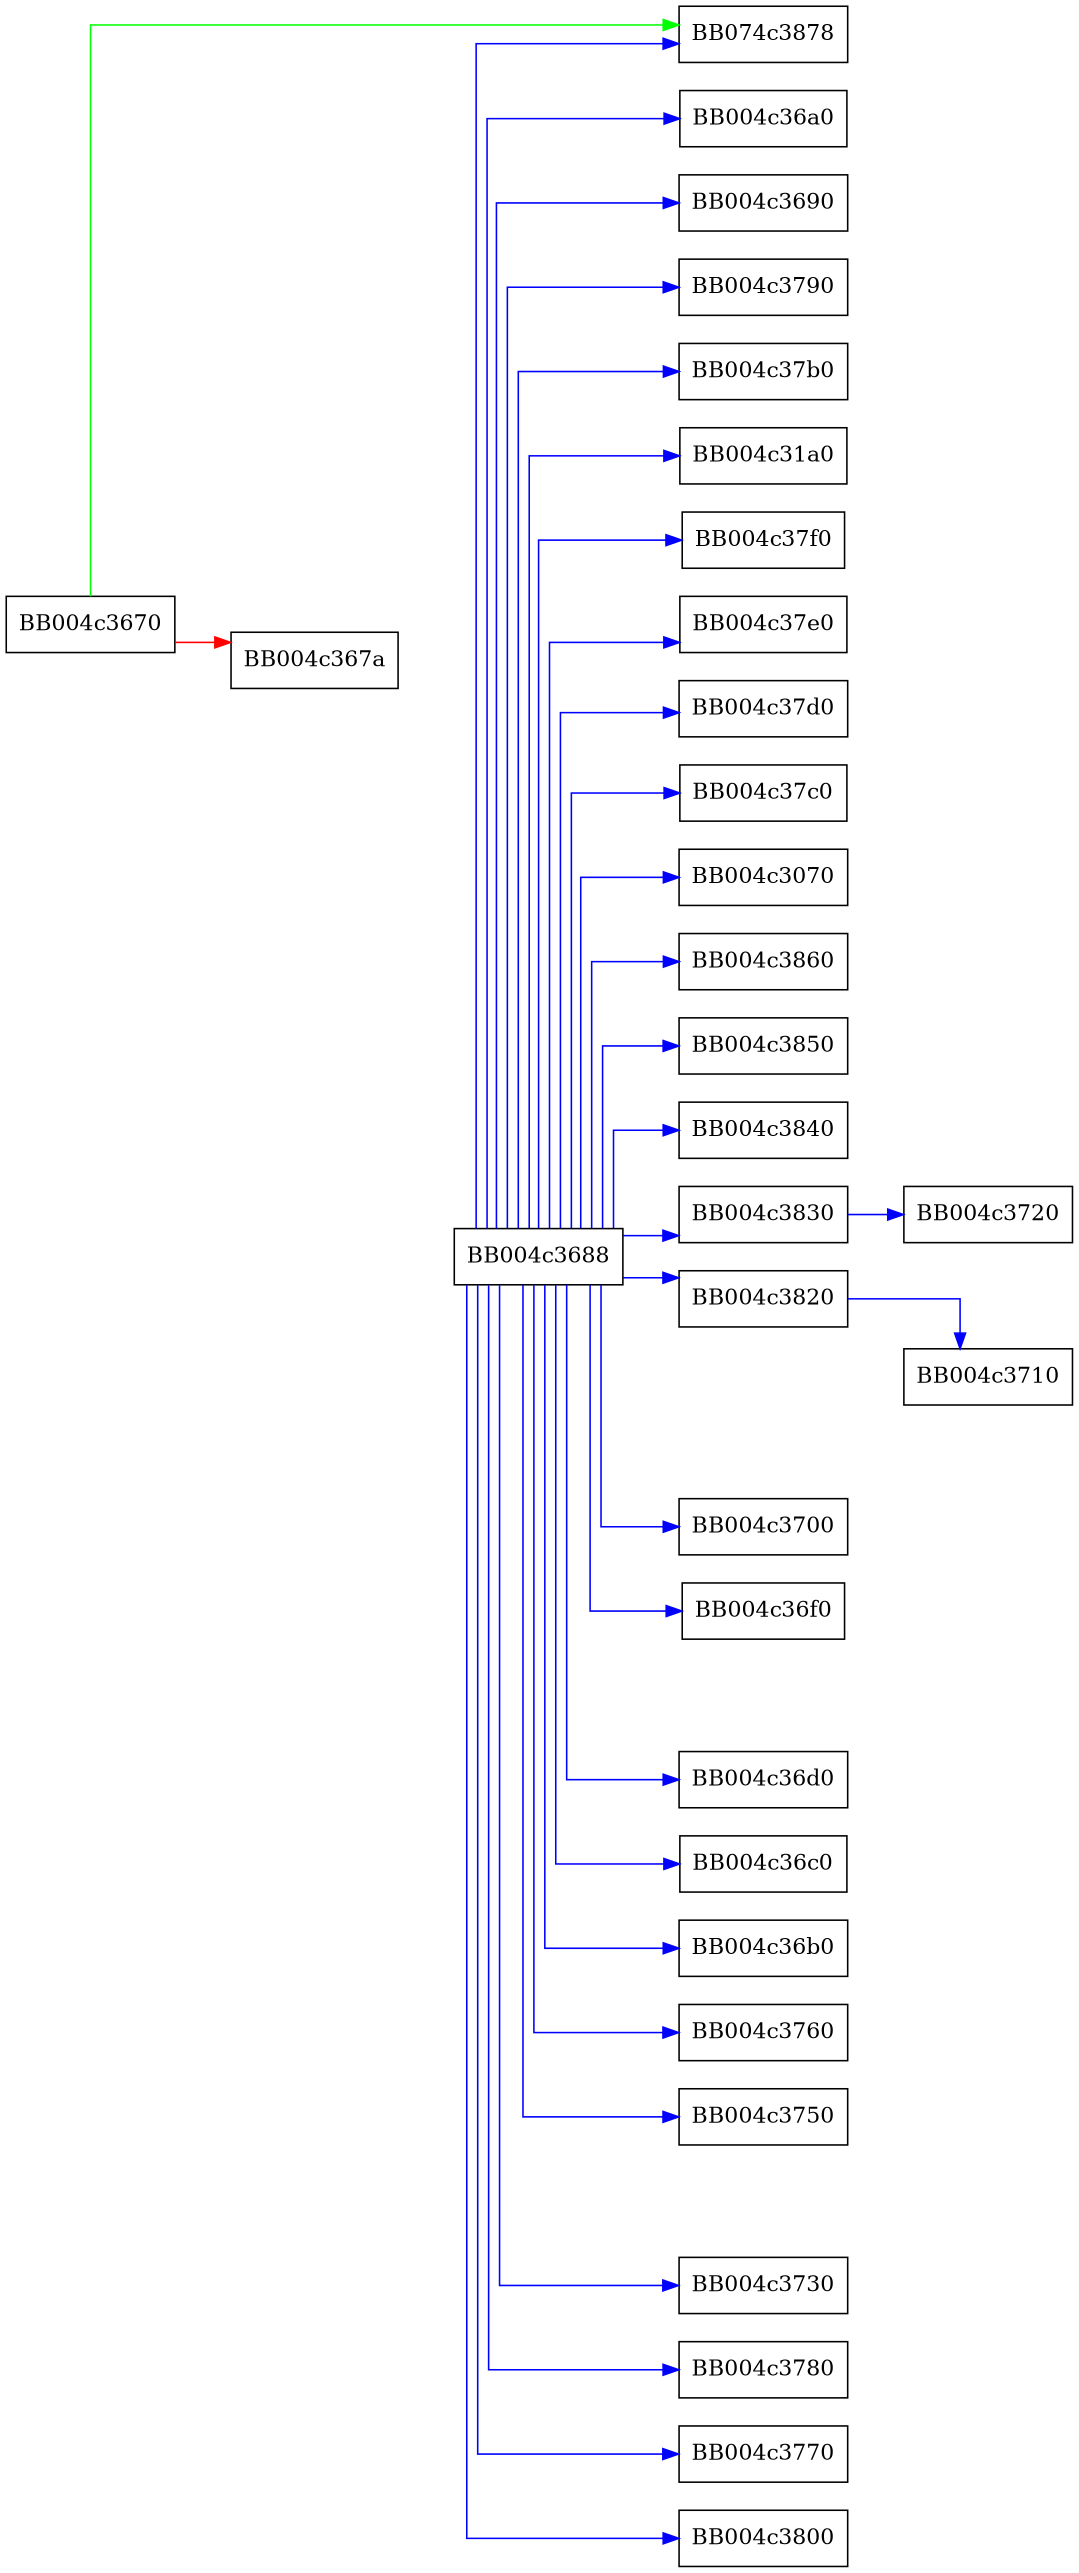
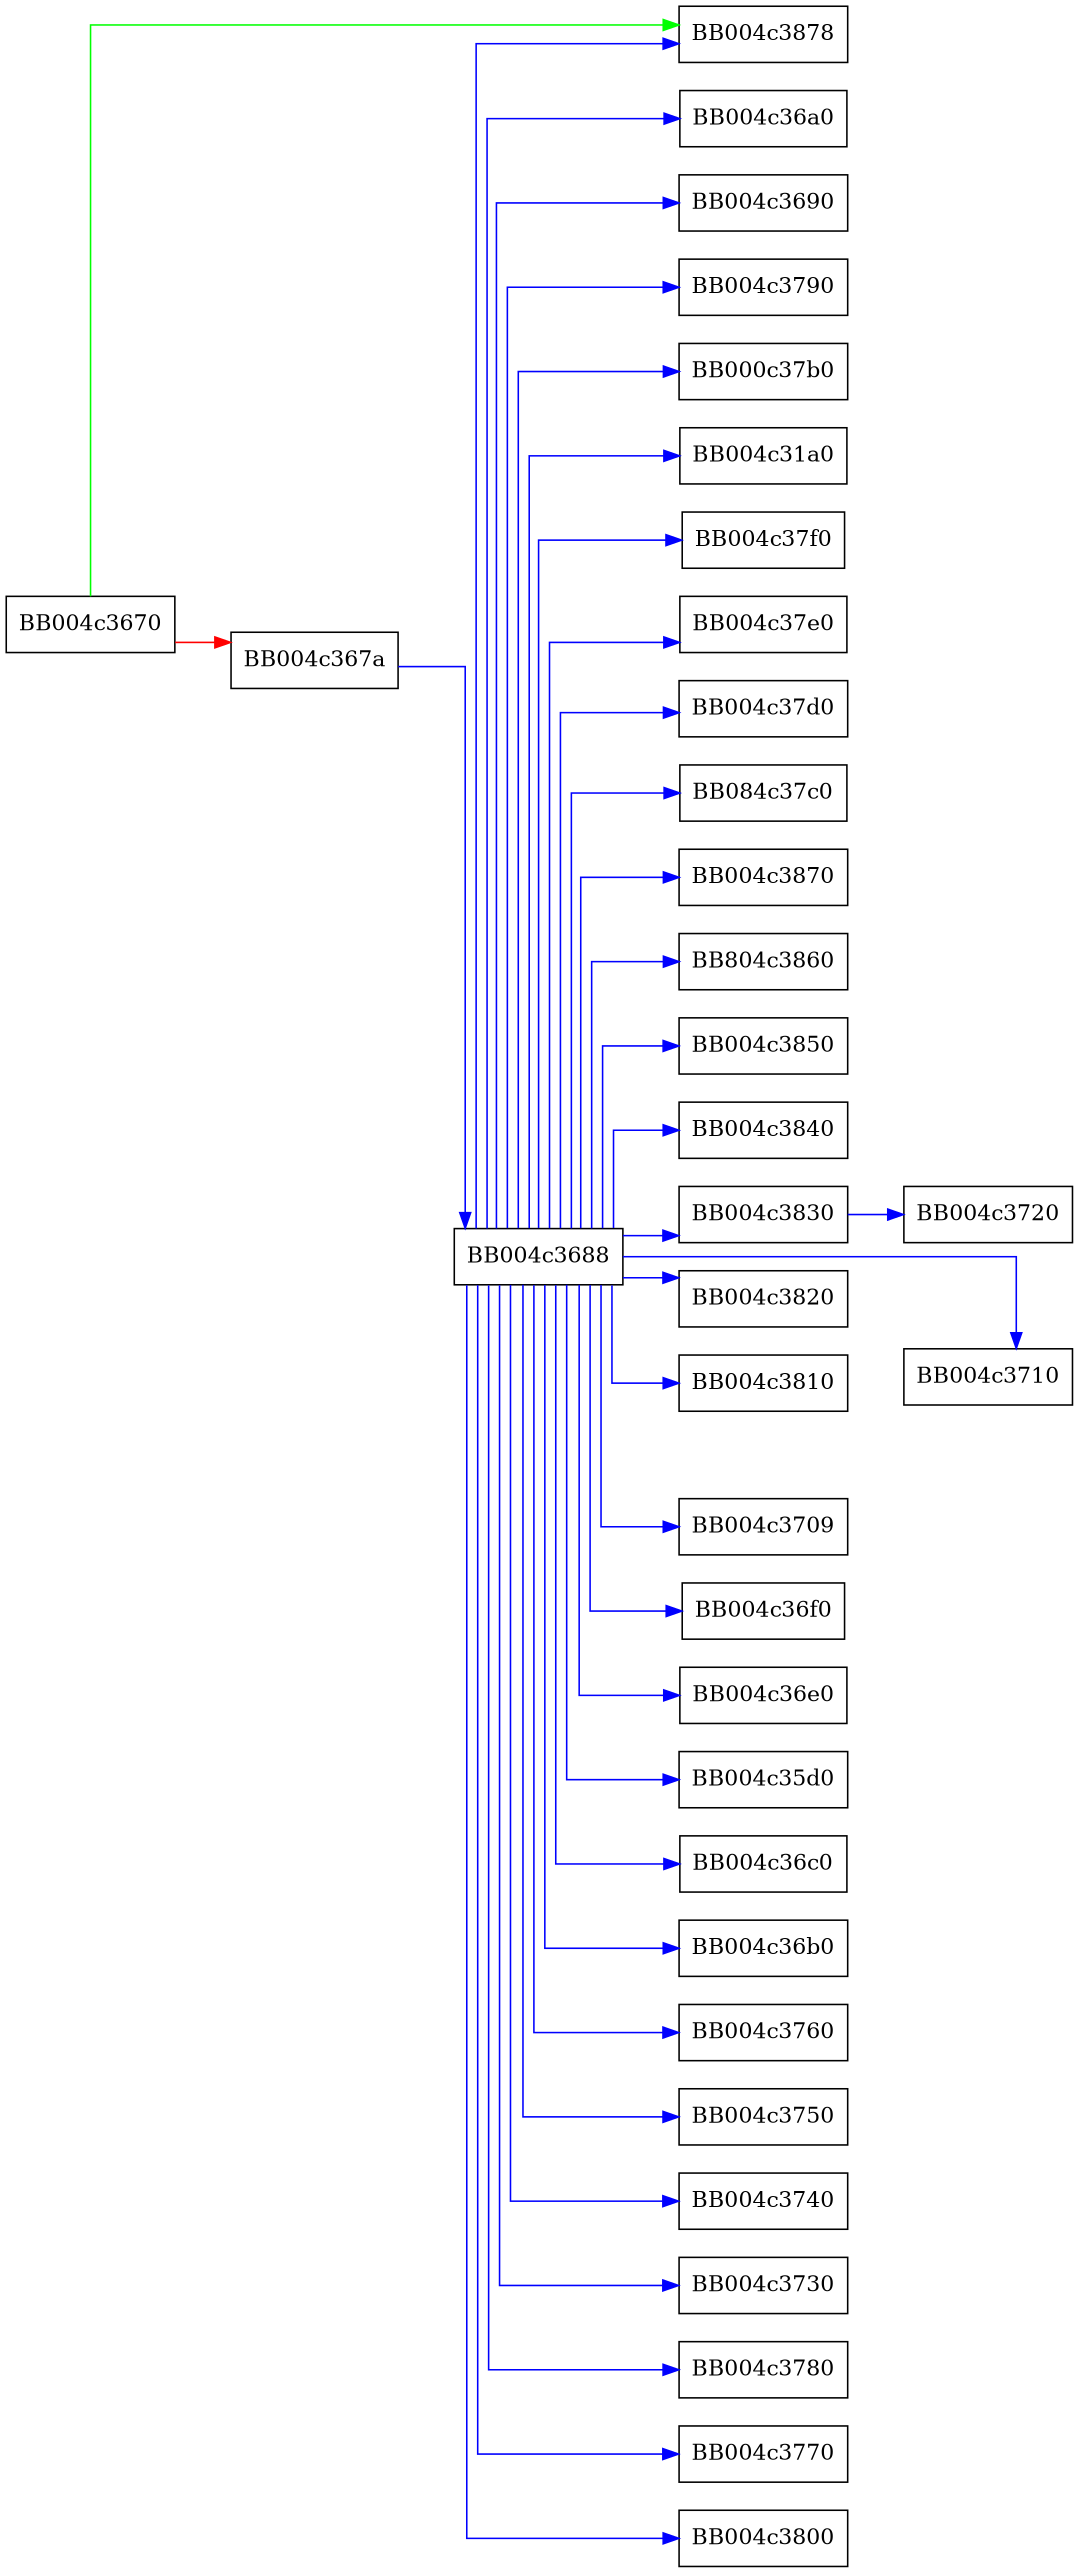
node "BB074c3878": label "BB074c3878" -> "BB004c3878"
node "BB004c37b0": label "BB004c37b0" -> "BB000c37b0"
node "BB004c37c0": label "BB004c37c0" -> "BB084c37c0"
node "BB004c3070": label "BB004c3070" -> "BB004c3870"
edge "BB004c367a" -> "BB004c3688": added
node "BB004c3860": label "BB004c3860" -> "BB804c3860"
edge "BB004c3820" -> "BB004c3710": now "BB004c3688" -> "BB004c3710"
node "BB004c3810": added
node "BB004c3700": label "BB004c3700" -> "BB004c3709"
node "BB004c36e0": added
node "BB004c36d0": label "BB004c36d0" -> "BB004c35d0"
node "BB004c3740": added
